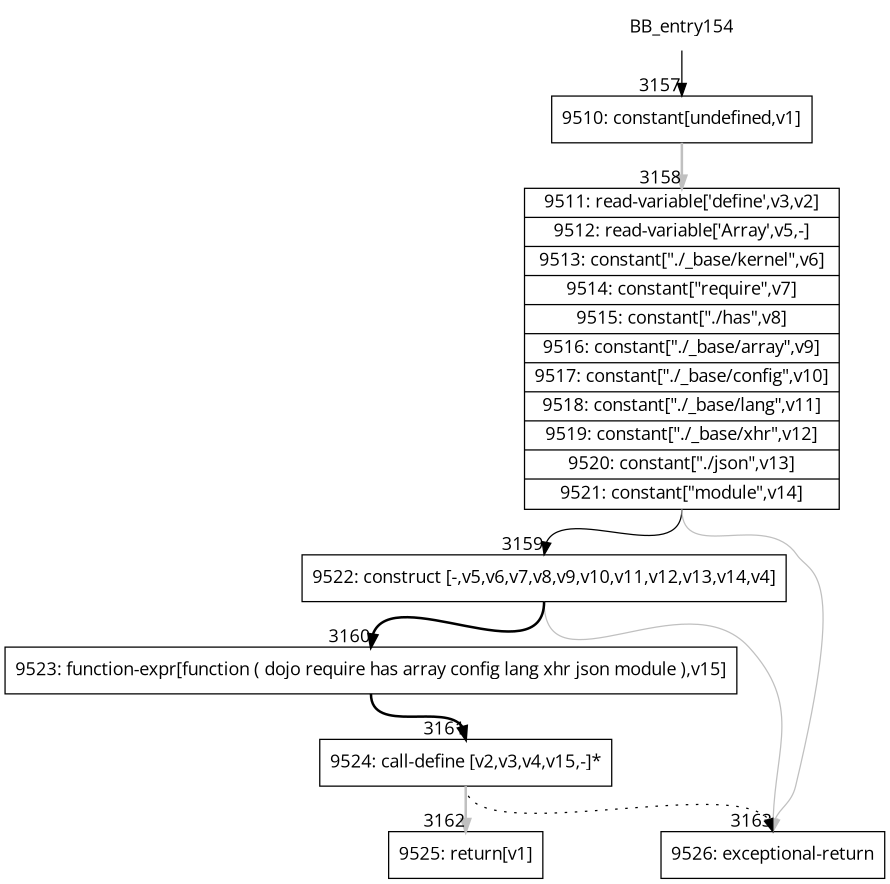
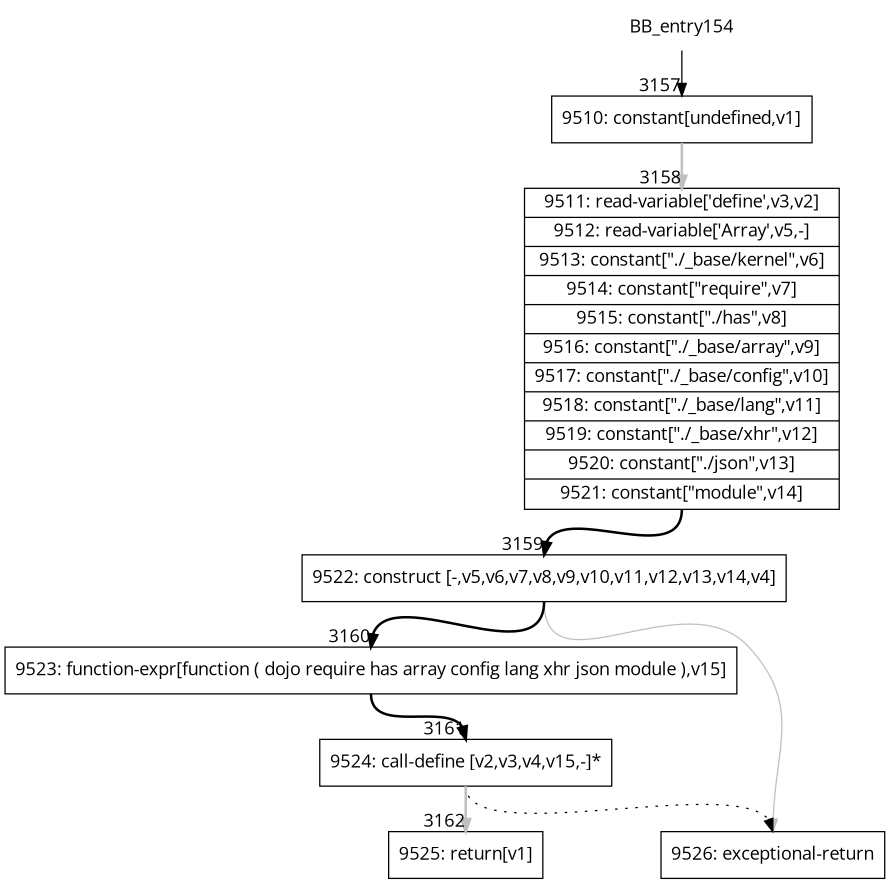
edge "9511: read-variable['define',v3,v2]" -> "9522: construct [-,v5,v6,v7,v8,v9,v10,v11,v12,v13,v14,v4]": style solid -> bold
edge "9511: read-variable['define',v3,v2]" -> "9526: exceptional-return": removed
